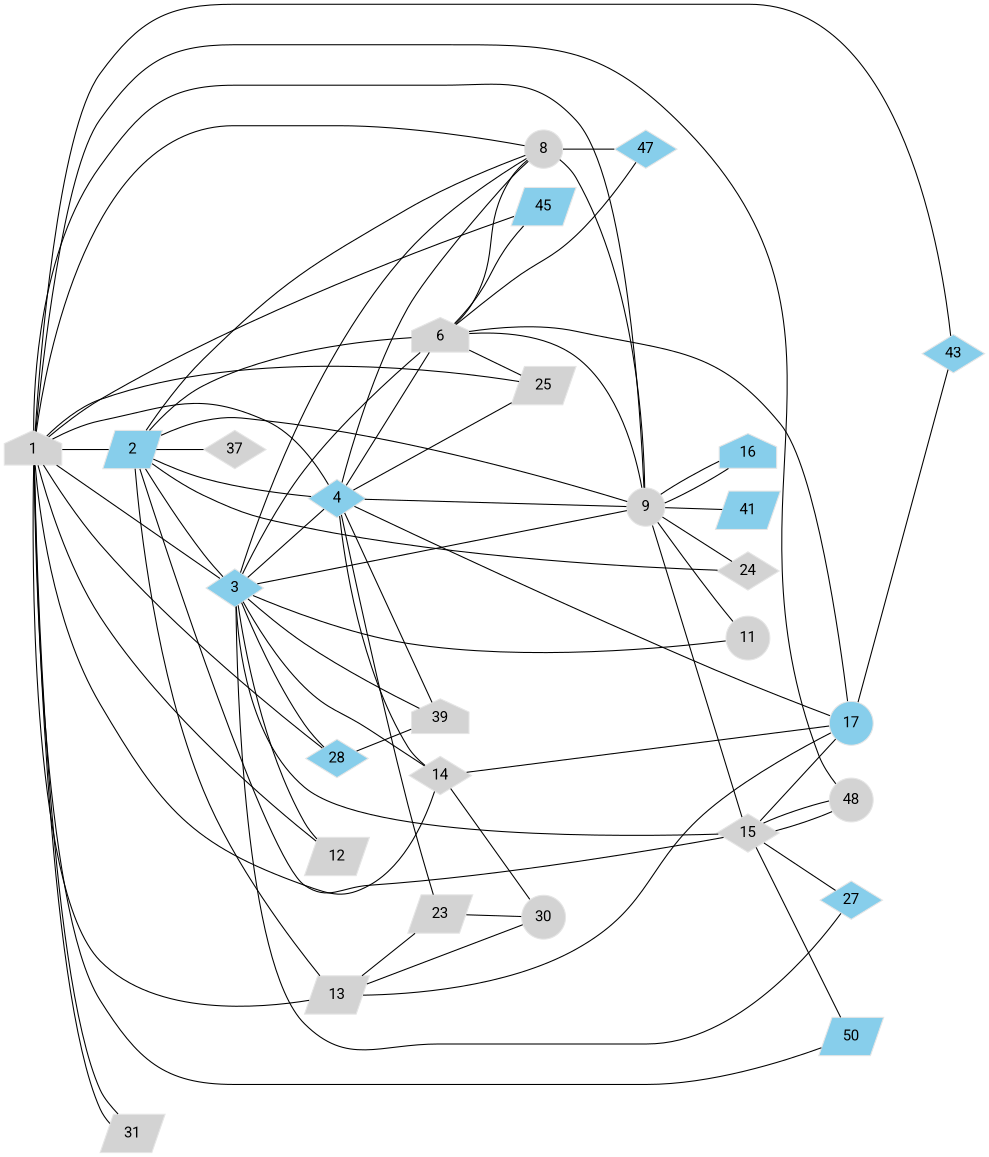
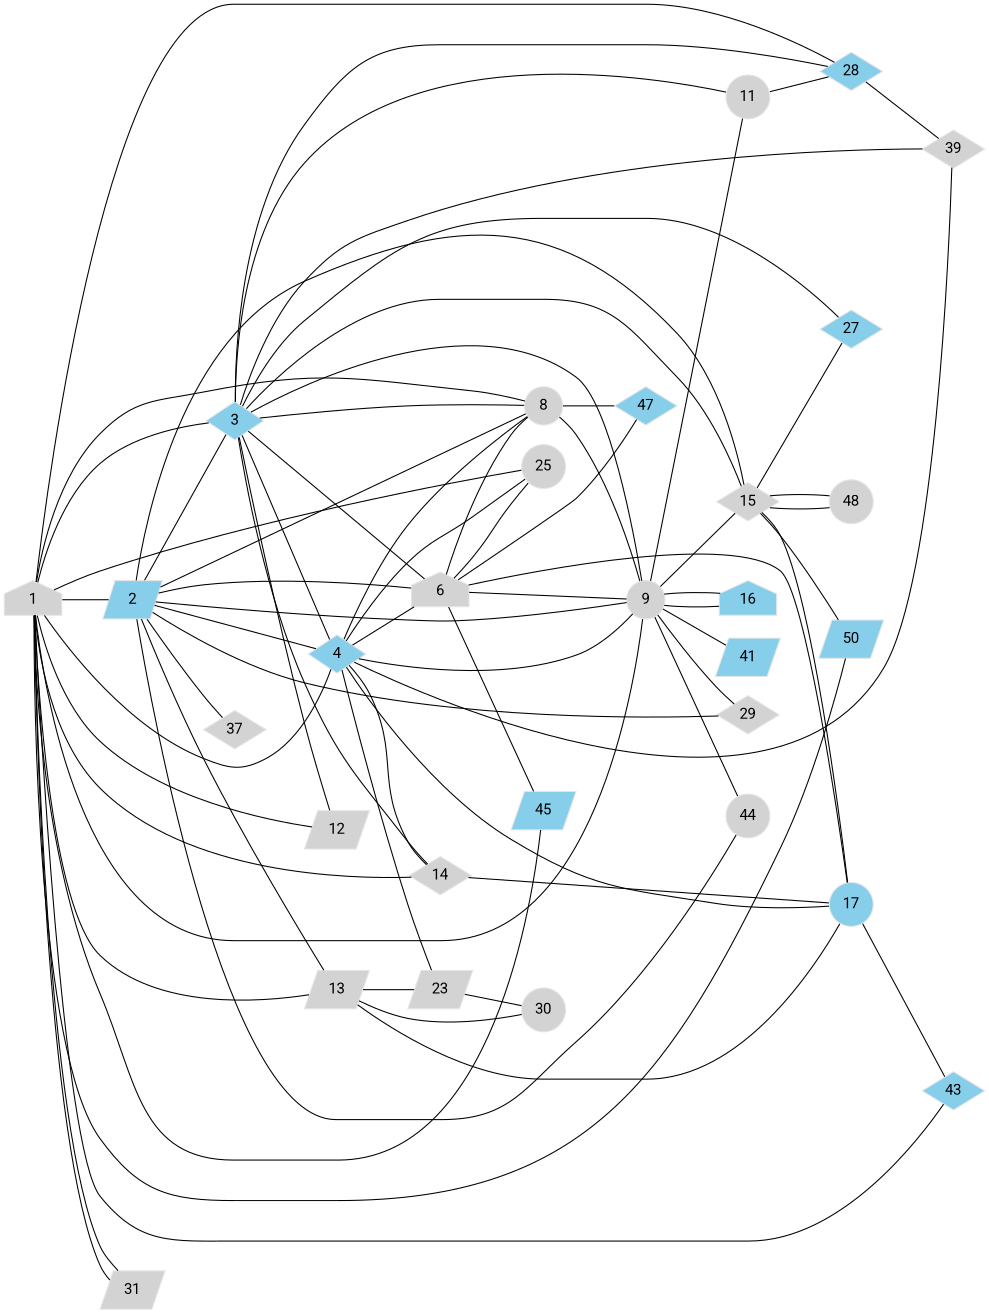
edge "1" -- "48": removed
edge "28" -- "11": added
node "25": shape parallelogram -> circle
node "24": label "24" -> "29"
node "39": shape house -> diamond
node "44": added
edge "14" -- "30": removed
